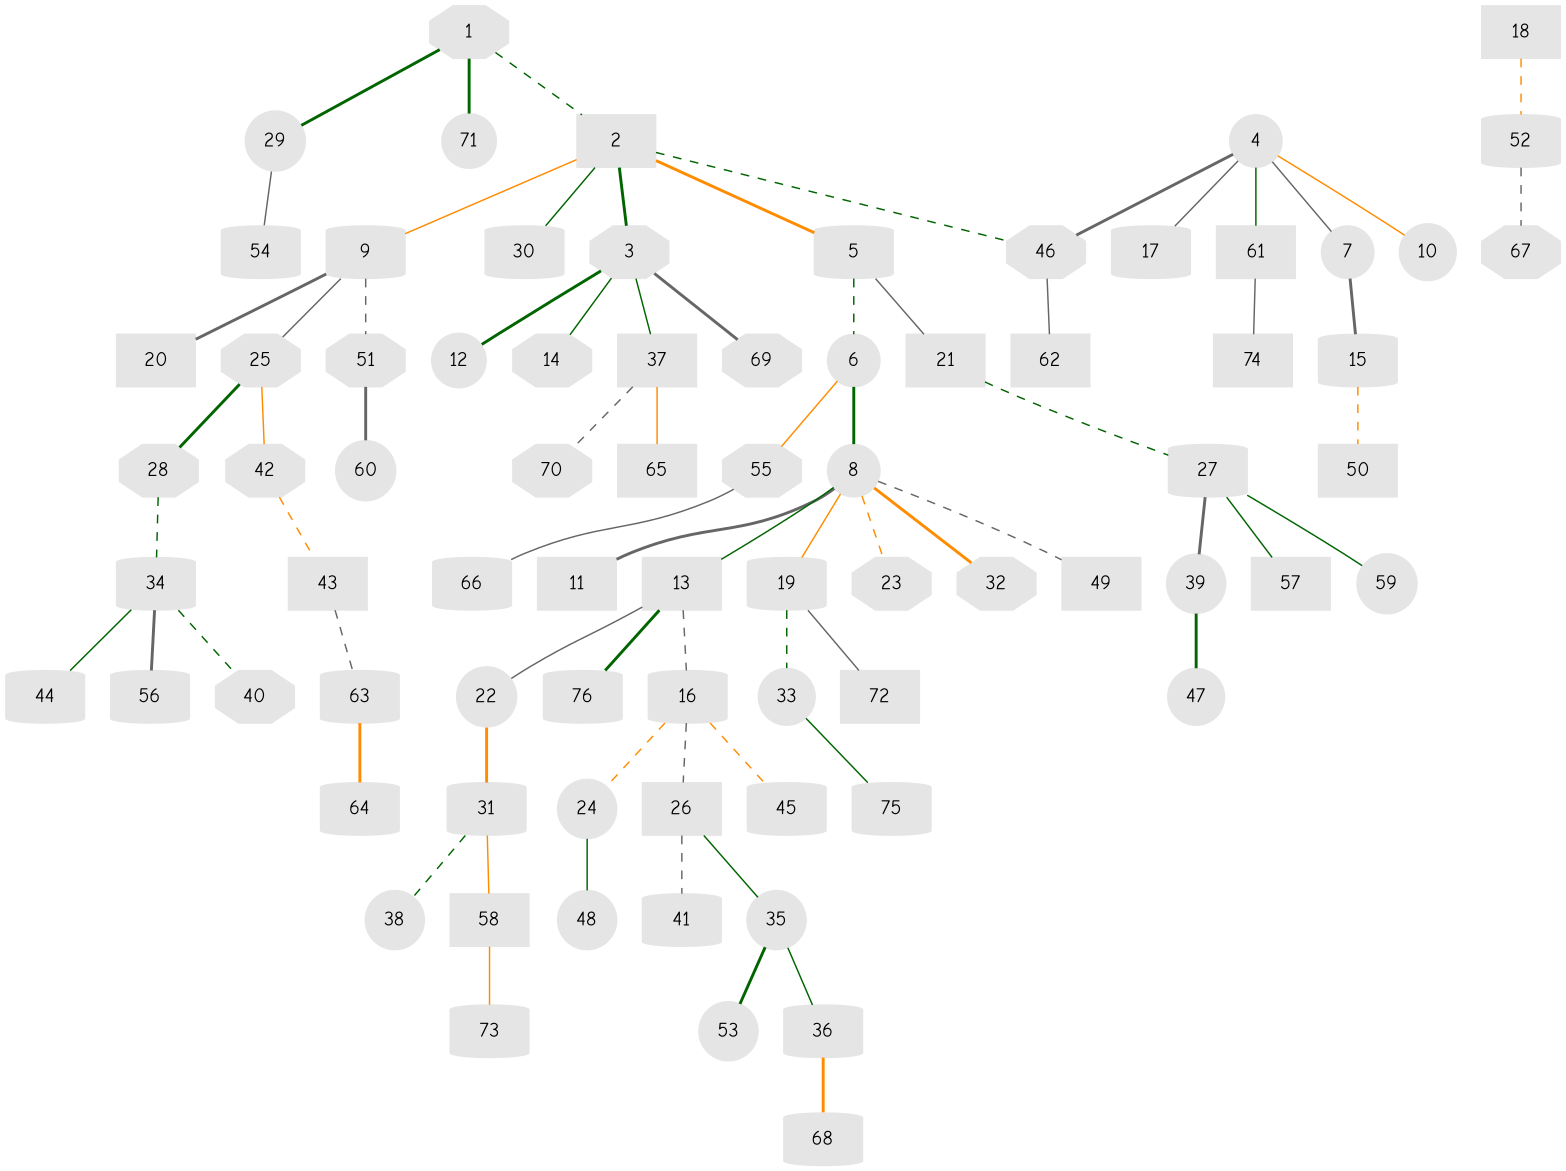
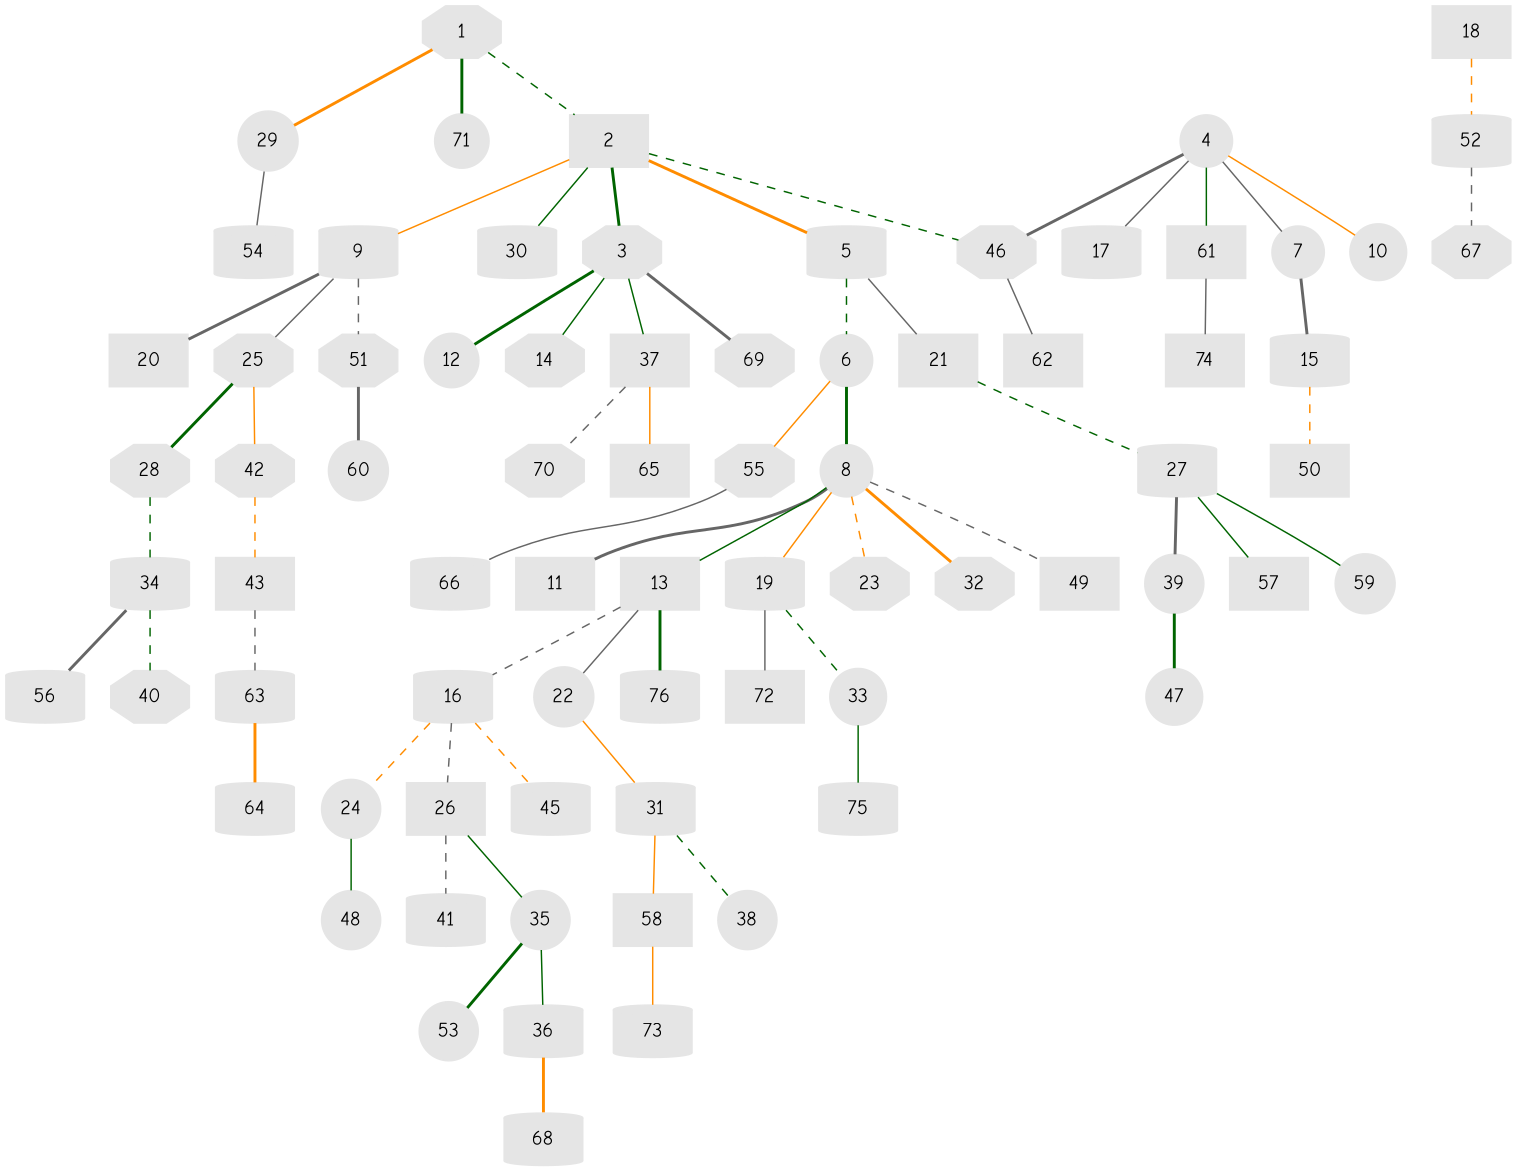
edge "1" -- "29": color darkgreen -> darkorange
node "44": removed
edge "22" -- "31": style bold -> solid
